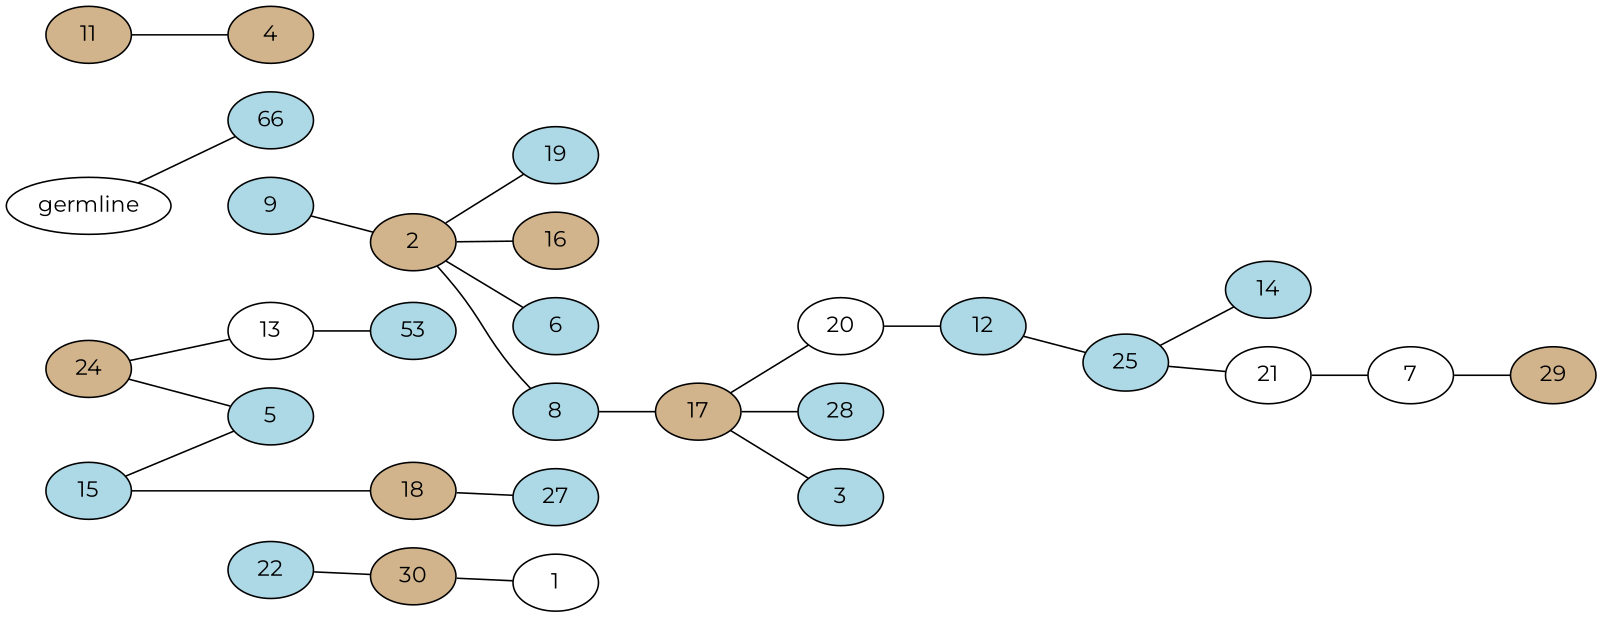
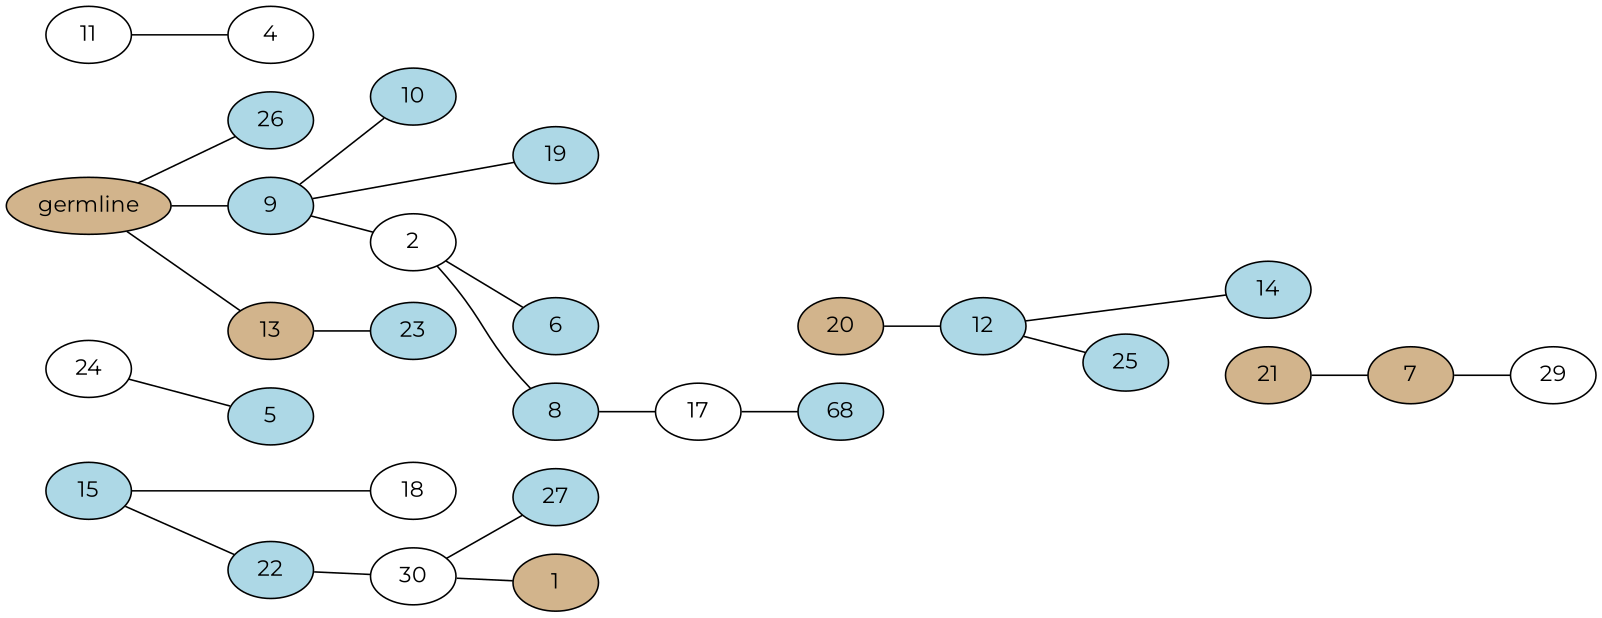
node "11": fillcolor tan -> white
node "4": fillcolor tan -> white
node "10": added
node "66": label "66" -> "26"
edge "19" -- "2": now "19" -- "9"
node "germline": fillcolor white -> tan
edge "germline" -- "9": added
node "16": removed
node "2": fillcolor tan -> white
node "20": fillcolor white -> tan
edge "14" -- "25": now "14" -- "12"
node "13": fillcolor white -> tan
node "53": label "53" -> "23"
edge "13" -- "24": now "13" -- "germline"
node "24": fillcolor tan -> white
edge "20" -- "17": removed
edge "25" -- "21": removed
node "21": fillcolor white -> tan
node "7": fillcolor white -> tan
node "29": fillcolor tan -> white
node "17": fillcolor tan -> white
node "28": label "28" -> "68"
edge "5" -- "15": now "22" -- "15"
node "18": fillcolor tan -> white
edge "18" -- "27": now "30" -- "27"
node "3": removed
node "30": fillcolor tan -> white
node "1": fillcolor white -> tan
